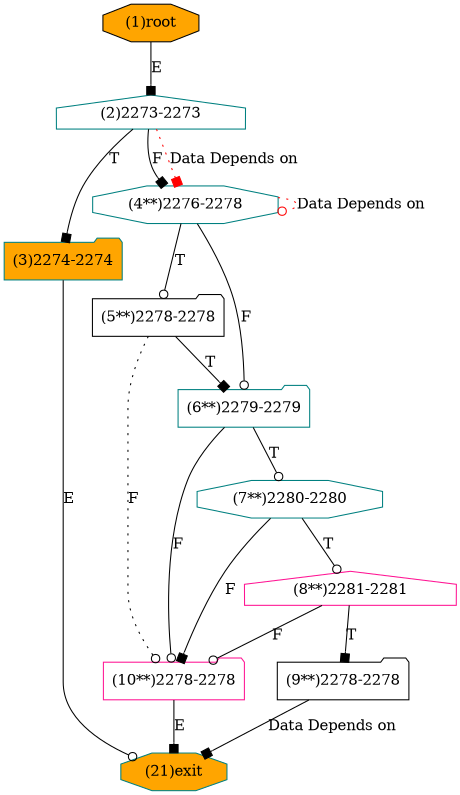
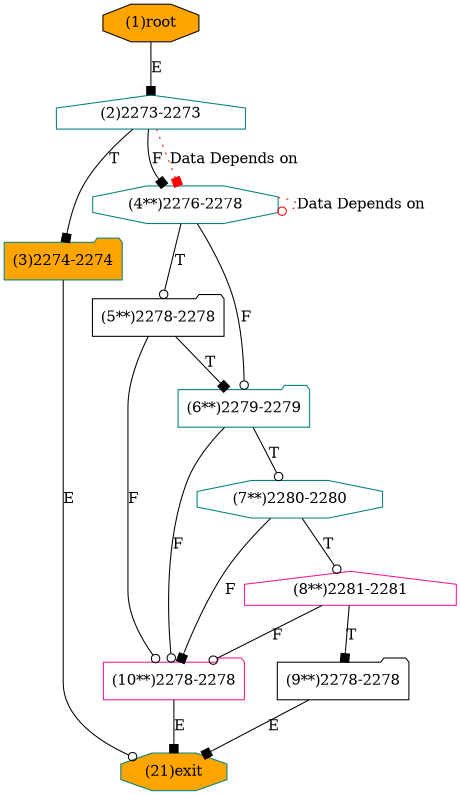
edge "(5**)2278-2278" -> "(10**)2278-2278": style dotted -> solid
edge "(9**)2278-2278" -> "(21)exit": label "Data Depends on" -> "E"
